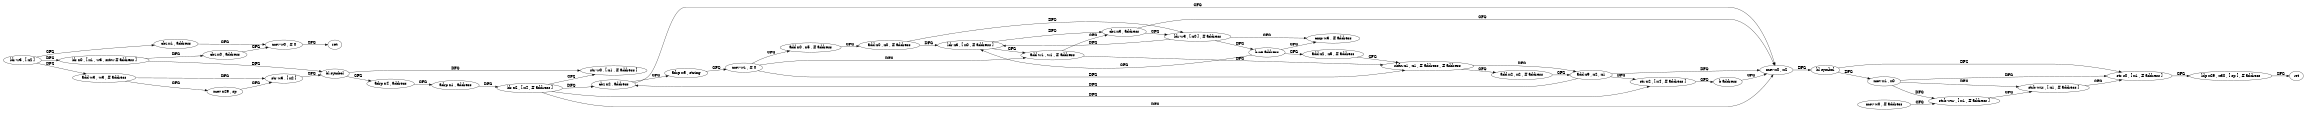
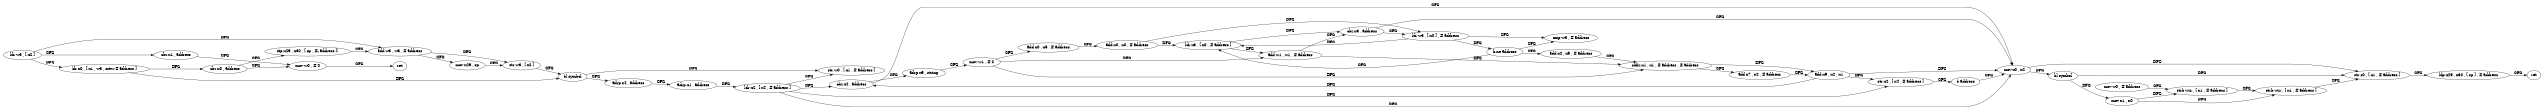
node "stp x29 , x30 , [ sp , #- address ]!": added
node "add x2 , x2 , # address": label "add x2 , x2 , # address" -> "add x7 , x2 , # address"
edge "mov x1 , x0" -> "str s0 , [ x1 , # address ]": now "mov x0 , x2" -> "str s0 , [ x1 , # address ]"
